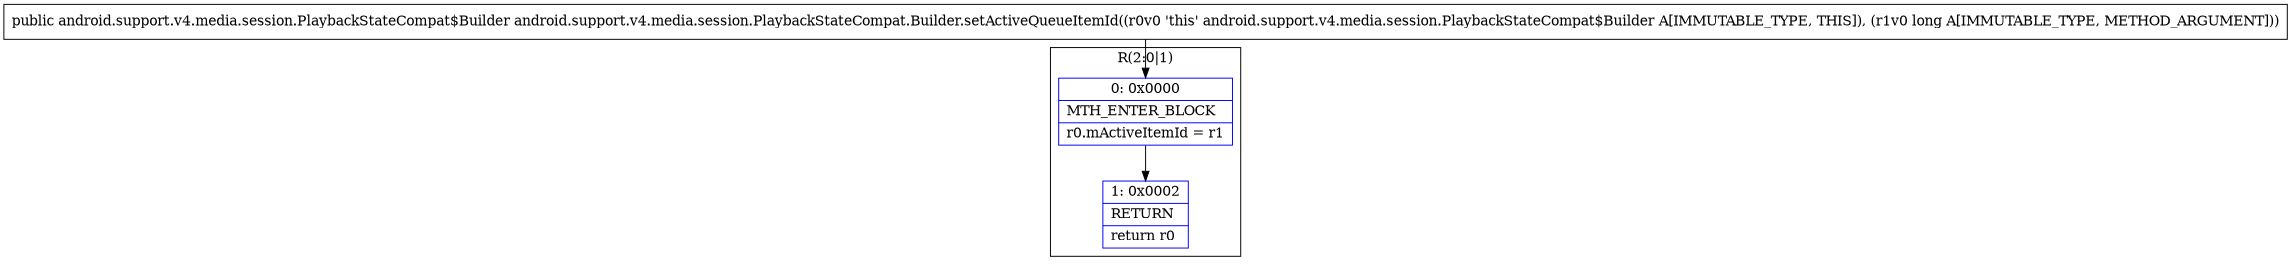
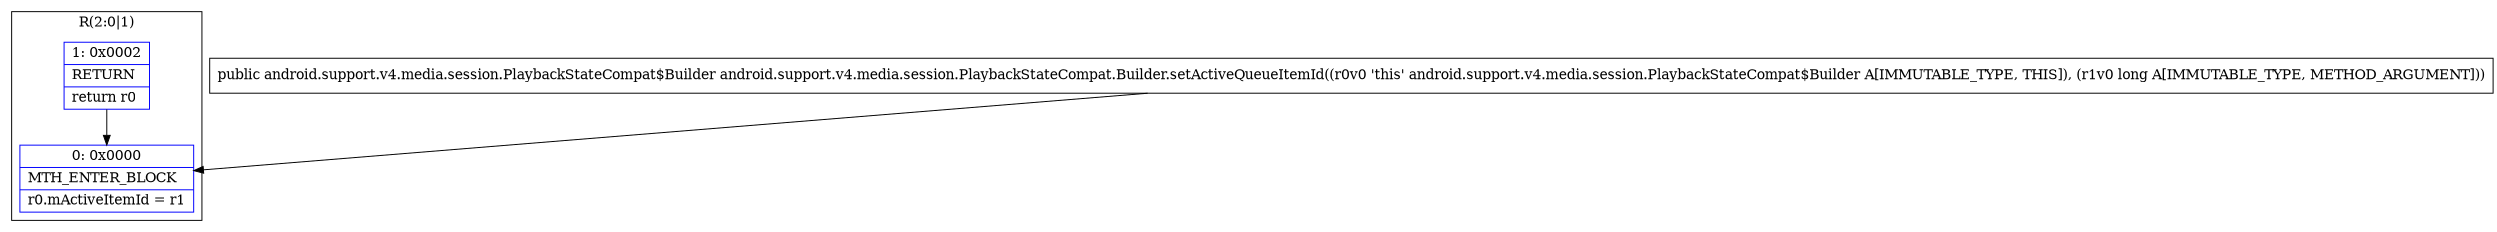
edge "0: 0x0000" -> "1: 0x0002": reversed
